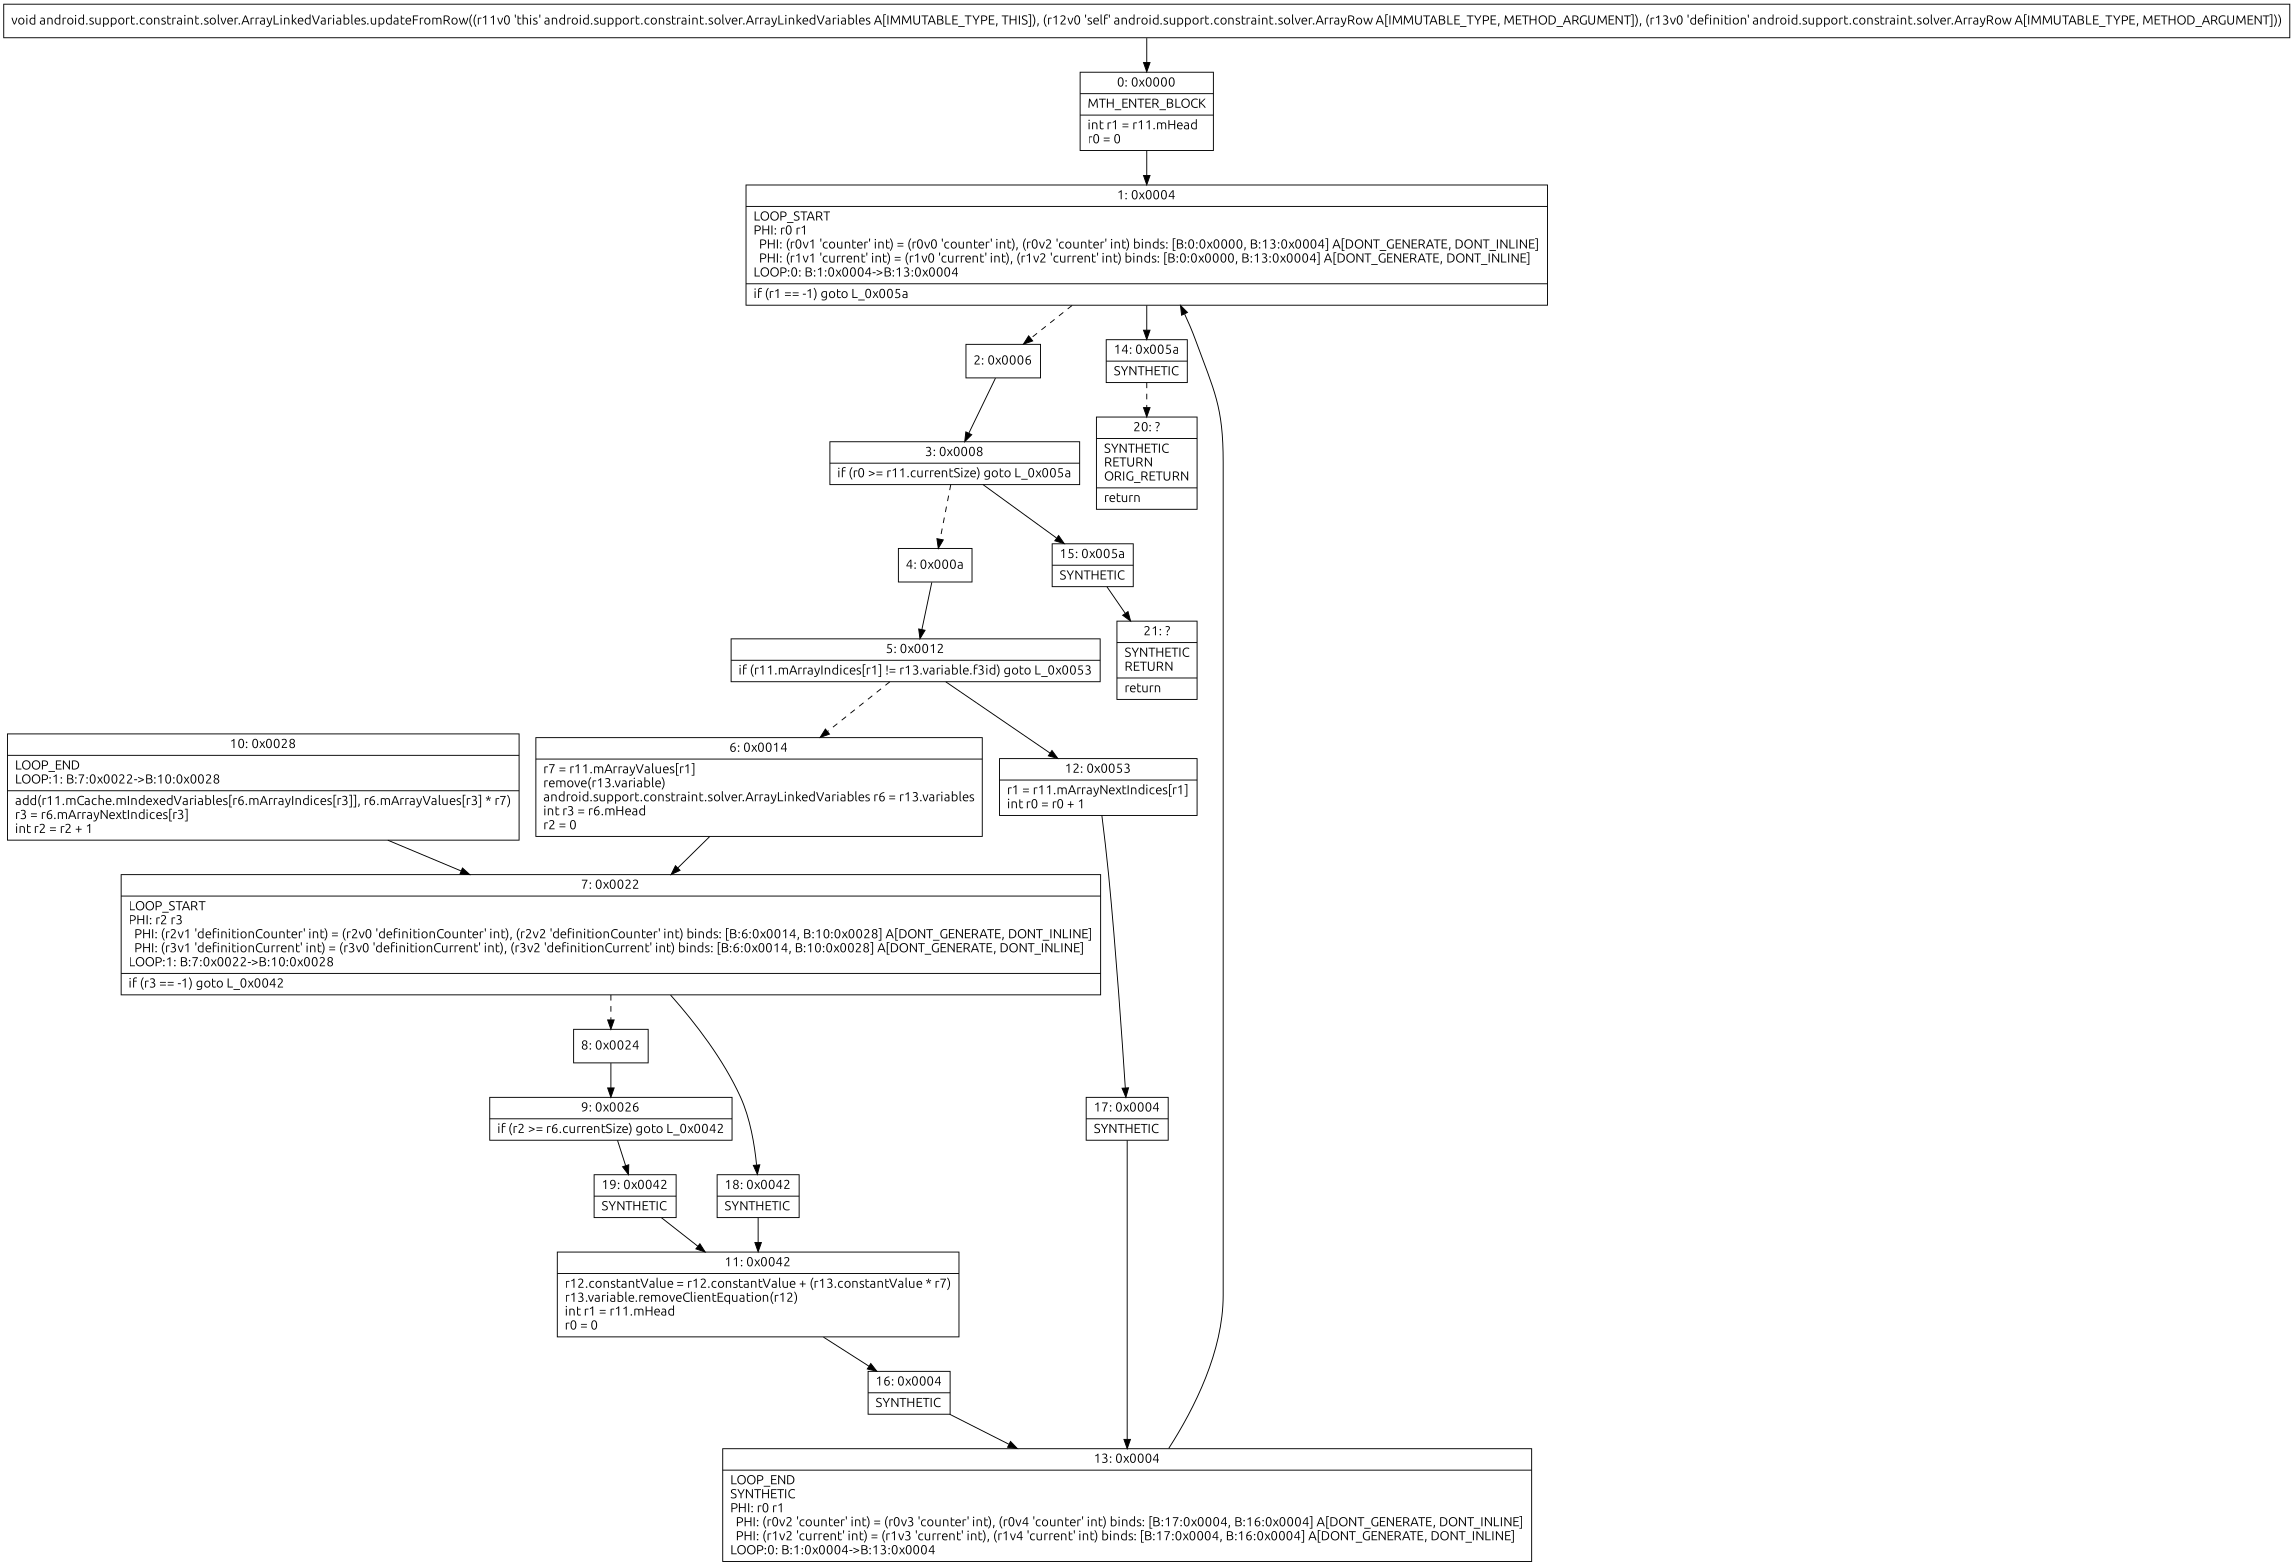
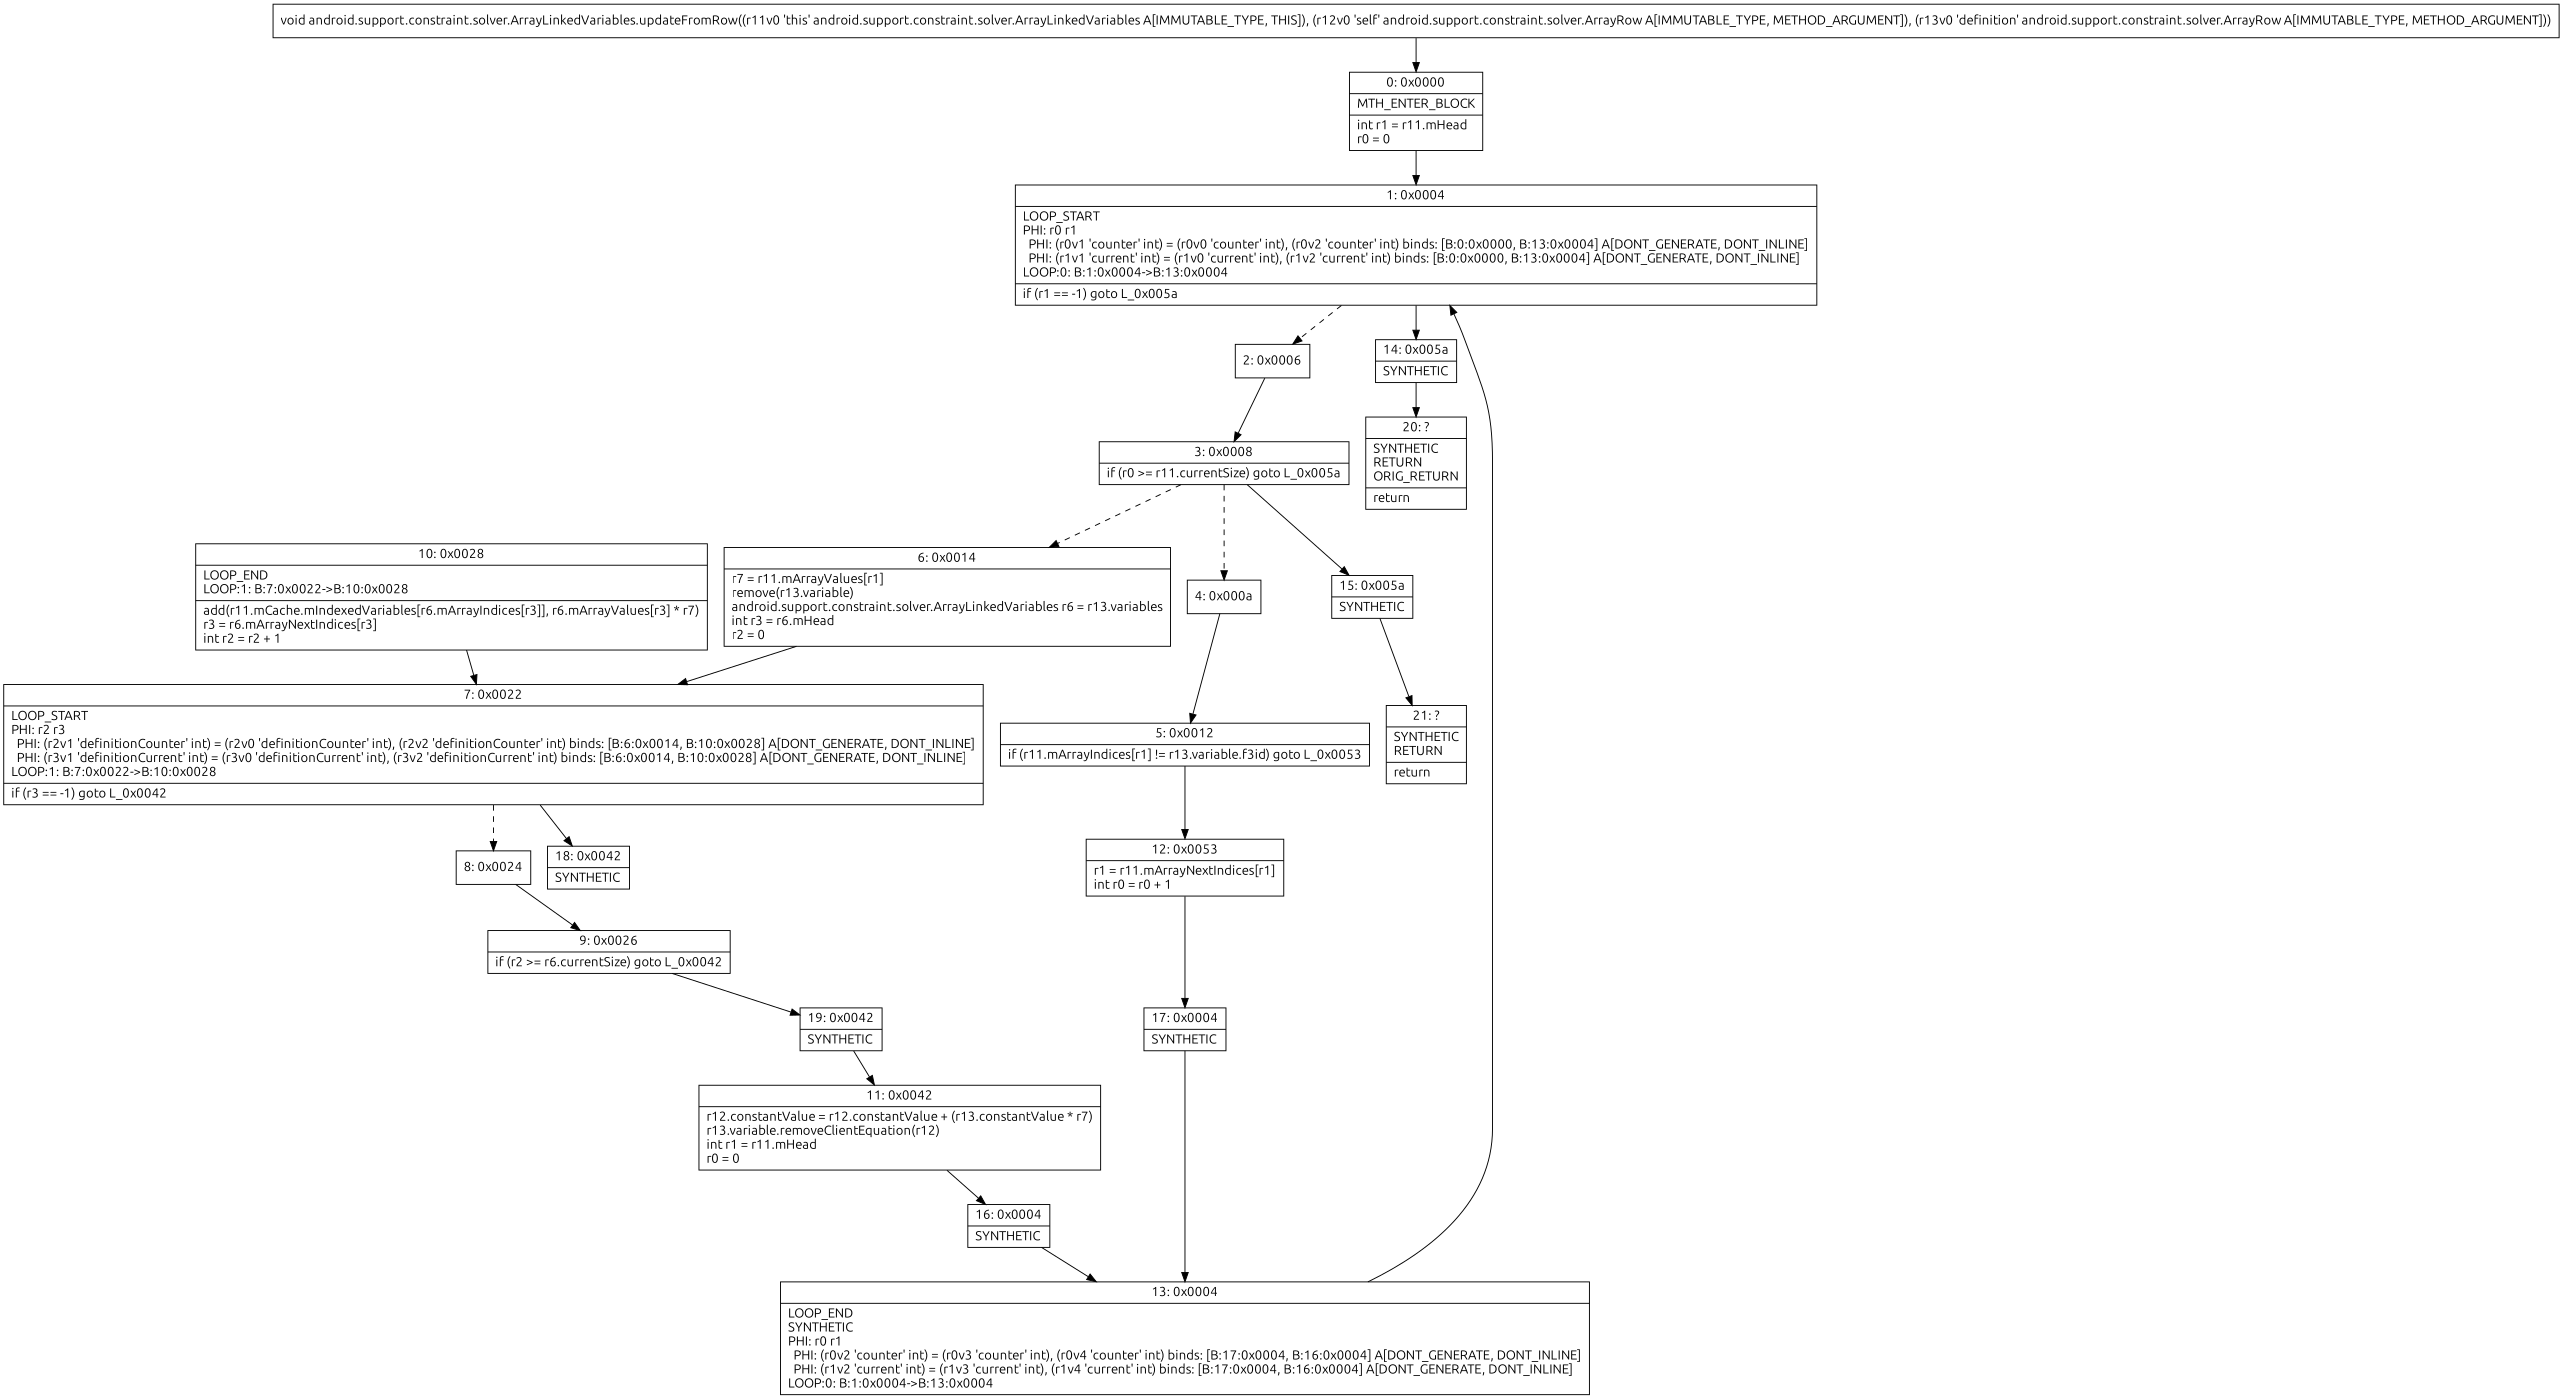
edge "14: 0x005a" -> "20: ?": style dashed -> solid
edge "5: 0x0012" -> "6: 0x0014": now "3: 0x0008" -> "6: 0x0014"
edge "18: 0x0042" -> "11: 0x0042": removed
